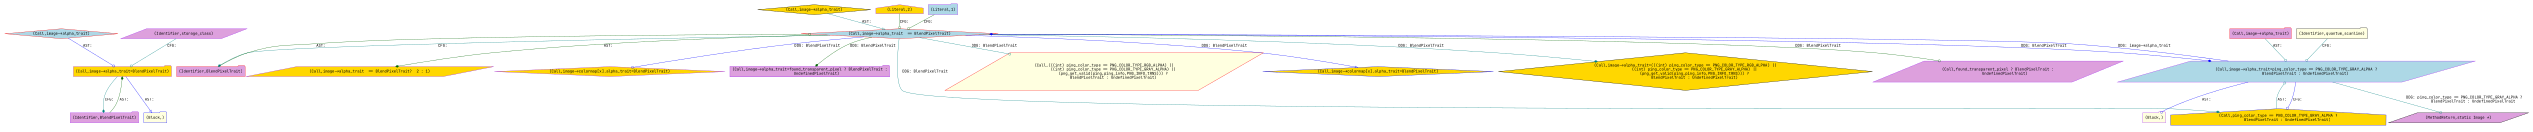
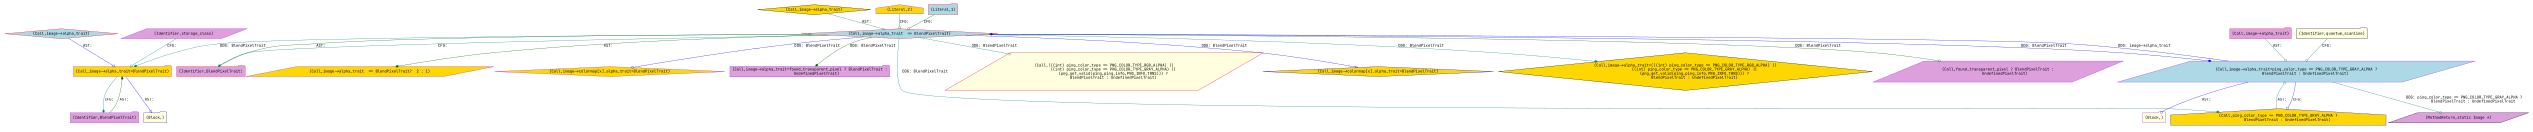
node "(Literal,1)": color purple -> red
edge "(Call,image->alpha_trait  == BlendPixelTrait)" -> "(Call,image->alpha_trait=BlendPixelTrait)": added, label "DDG: BlendPixelTrait"
